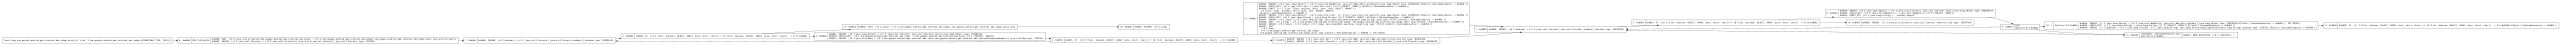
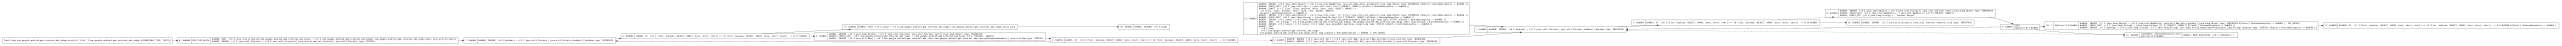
edge "14: 0x0054" -> "6: 0x0020": style solid -> dashed
